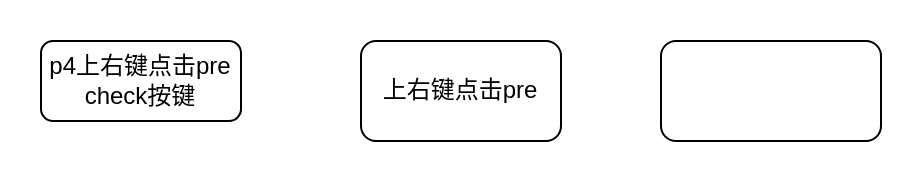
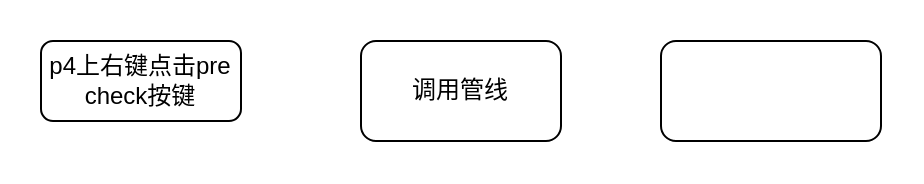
node "上右键点击pre": label "上右键点击pre" -> "调用管线"
